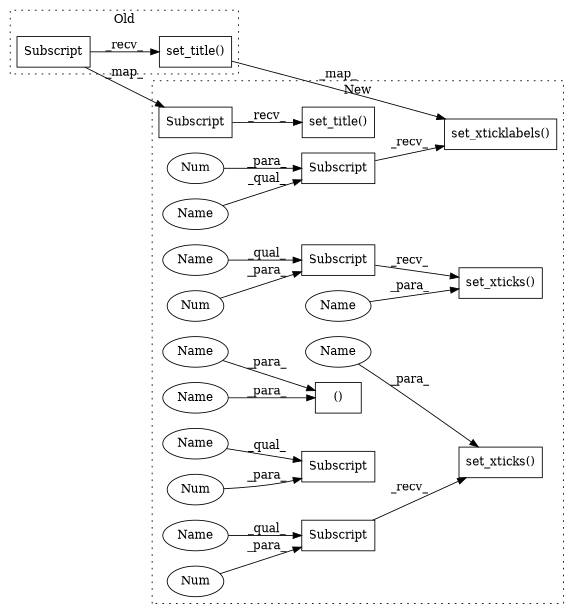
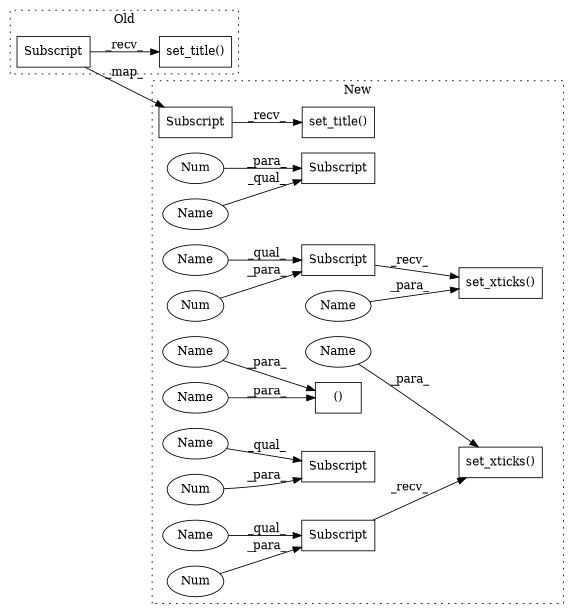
node "set_xticklabels()": removed
